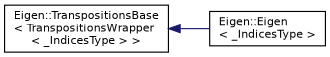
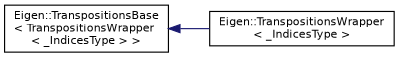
node "Eigen::Eigen < _IndicesType >": label "Eigen::Eigen < _IndicesType >" -> "Eigen::TranspositionsWrapper < _IndicesType >"
